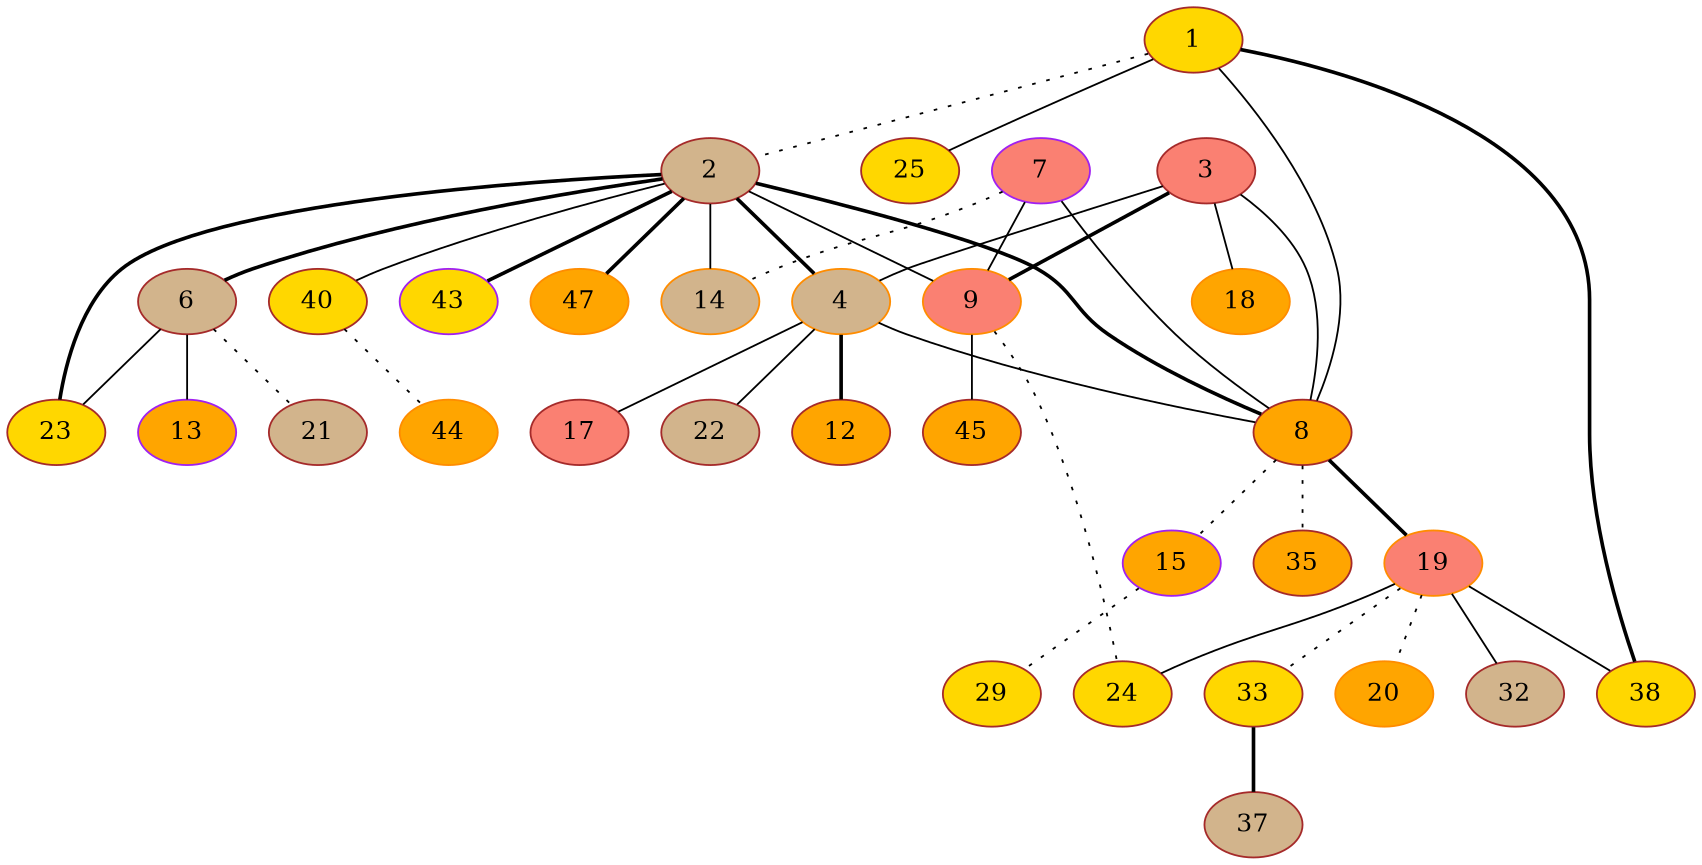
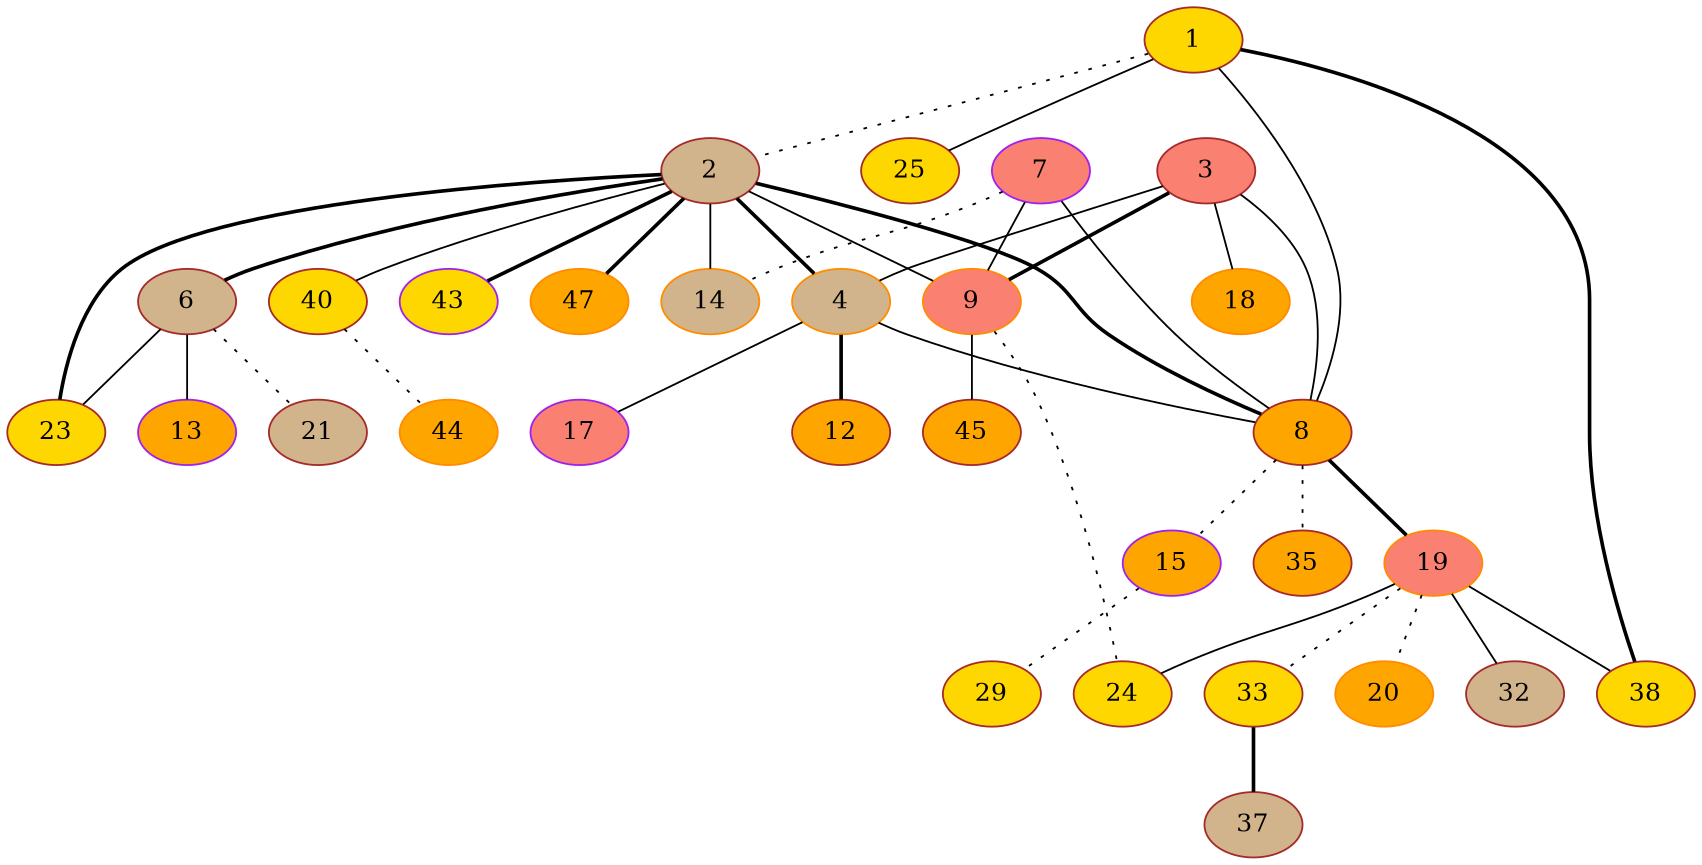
node "17": color brown -> purple
node "22": removed
